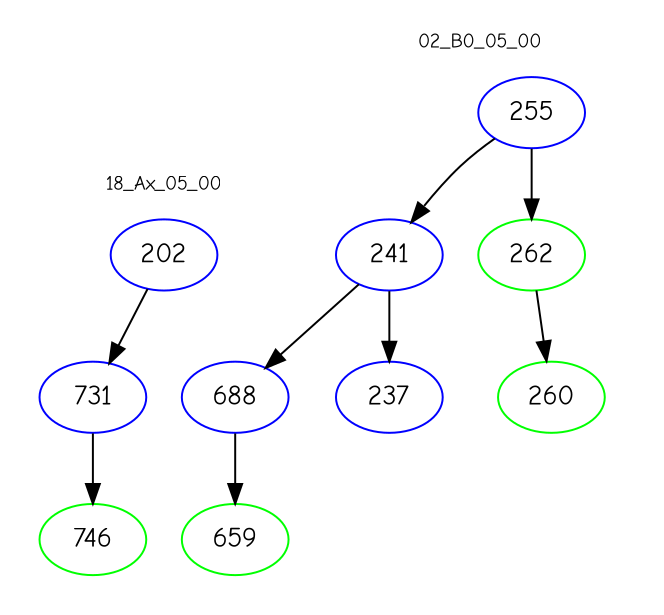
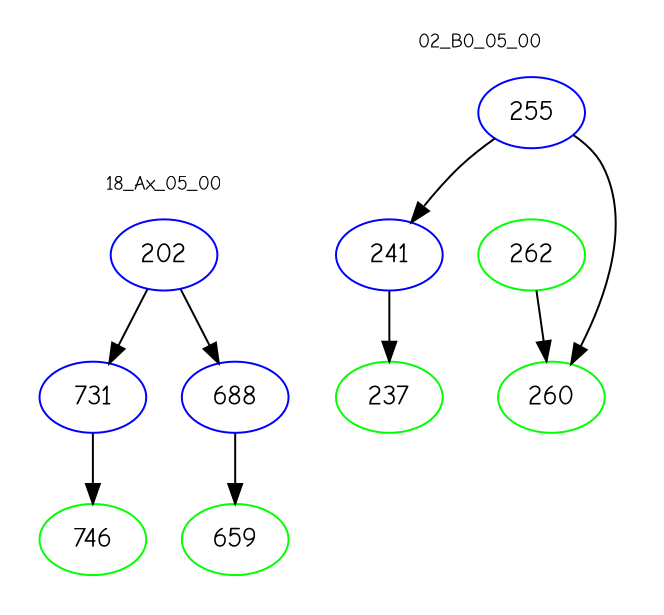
edge "255" -> "262": now "255" -> "260"
edge "241" -> "688": now "202" -> "688"
node "237": color blue -> green
